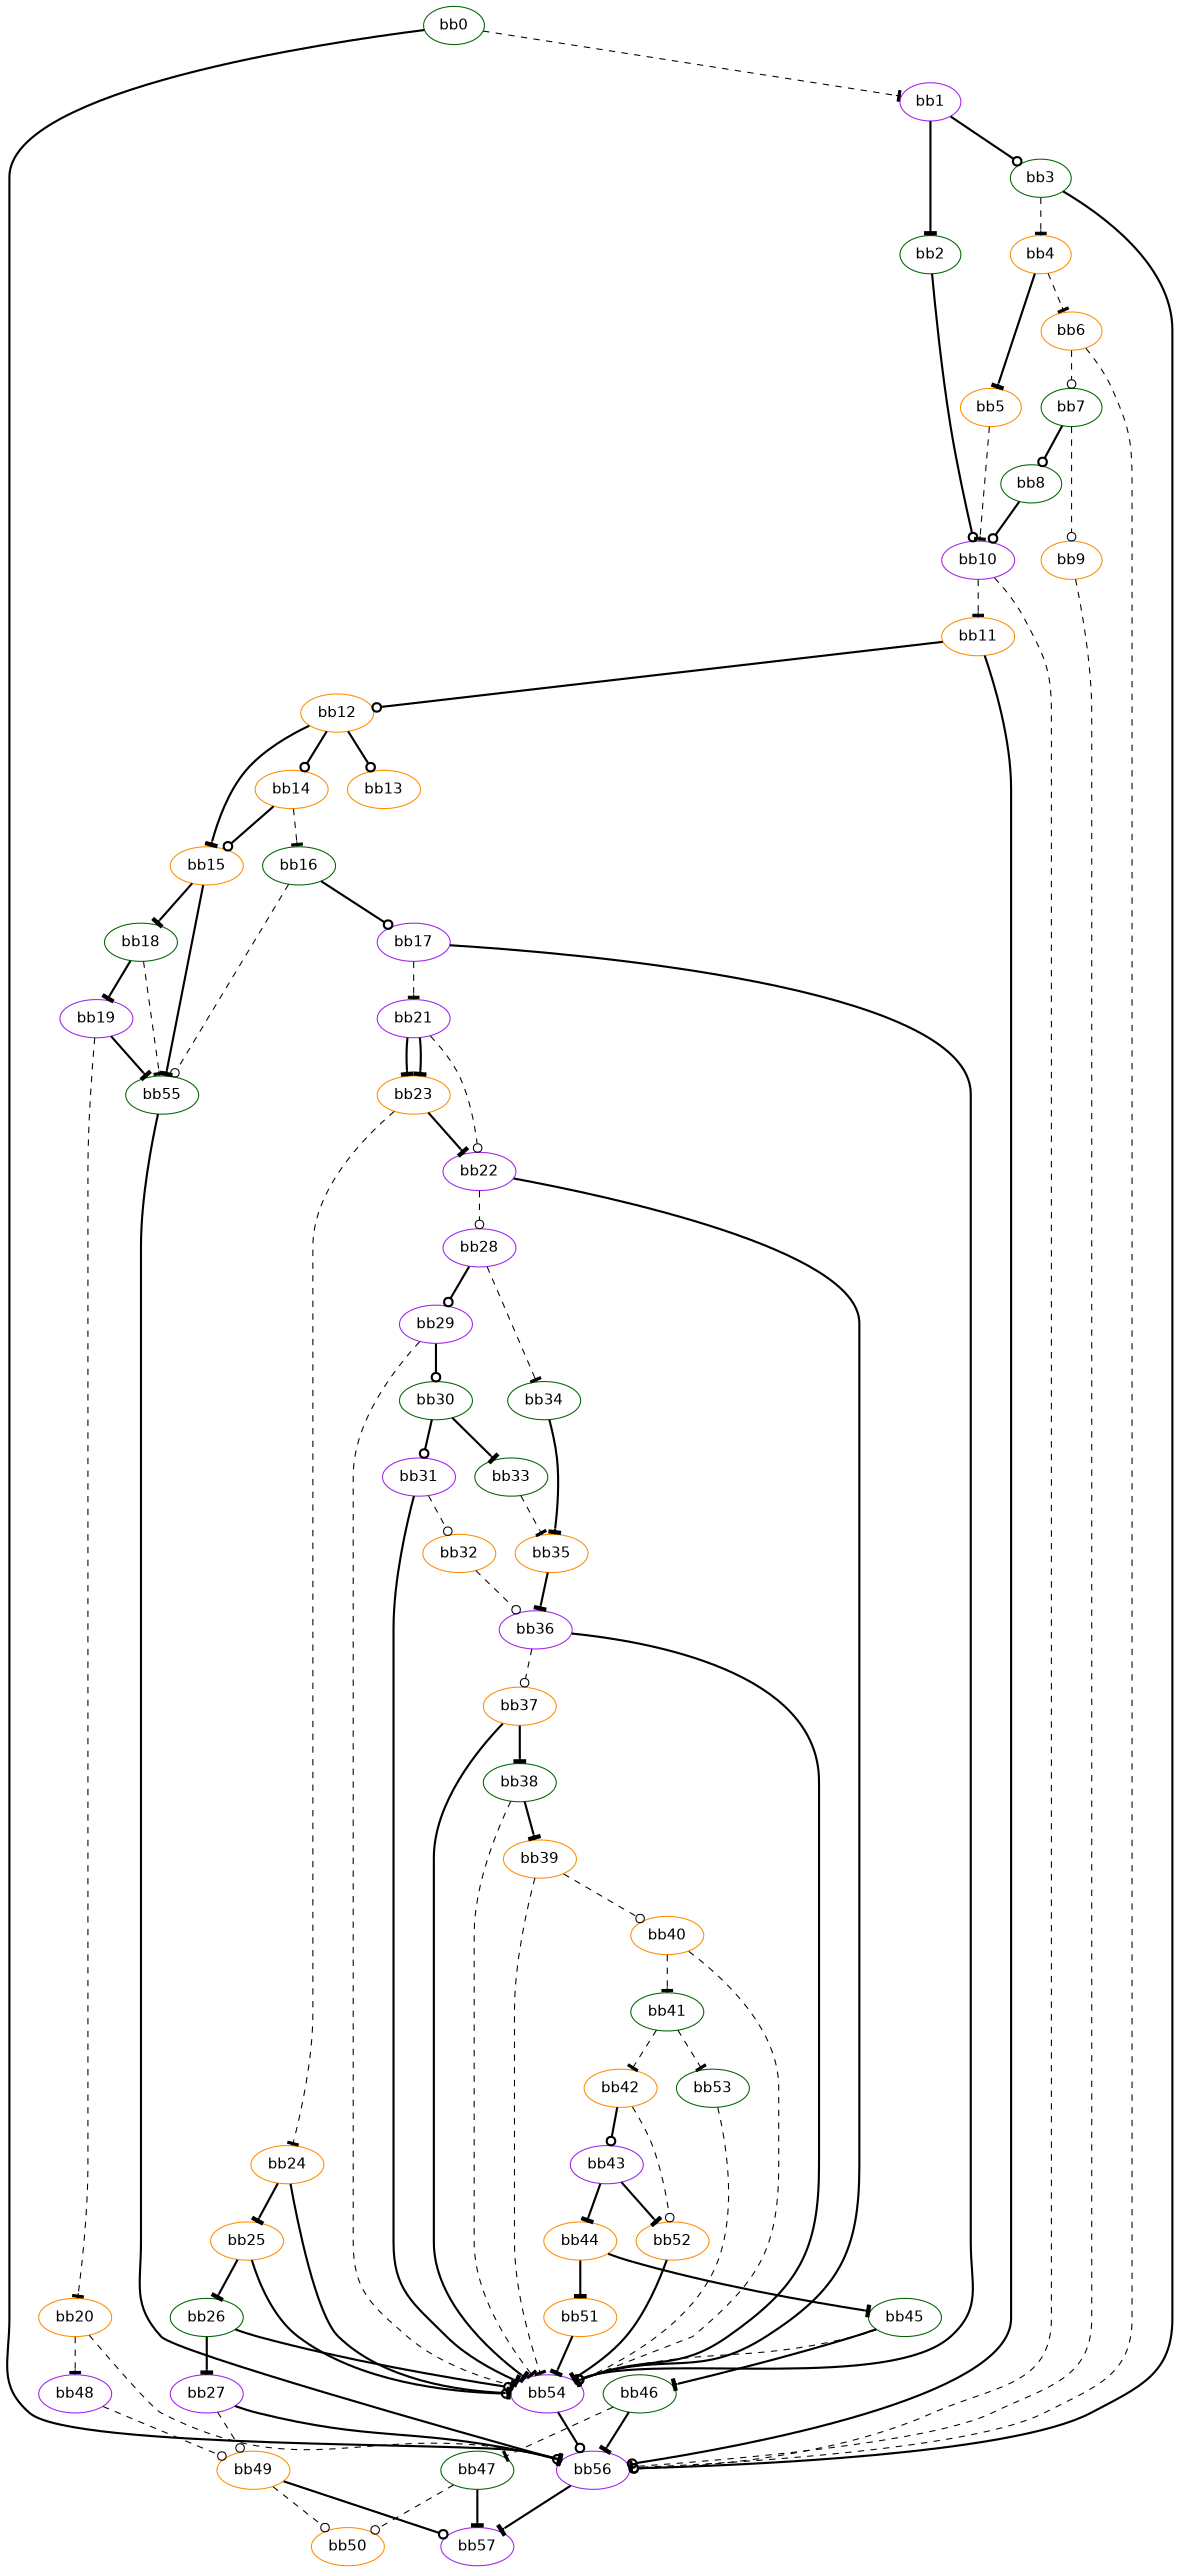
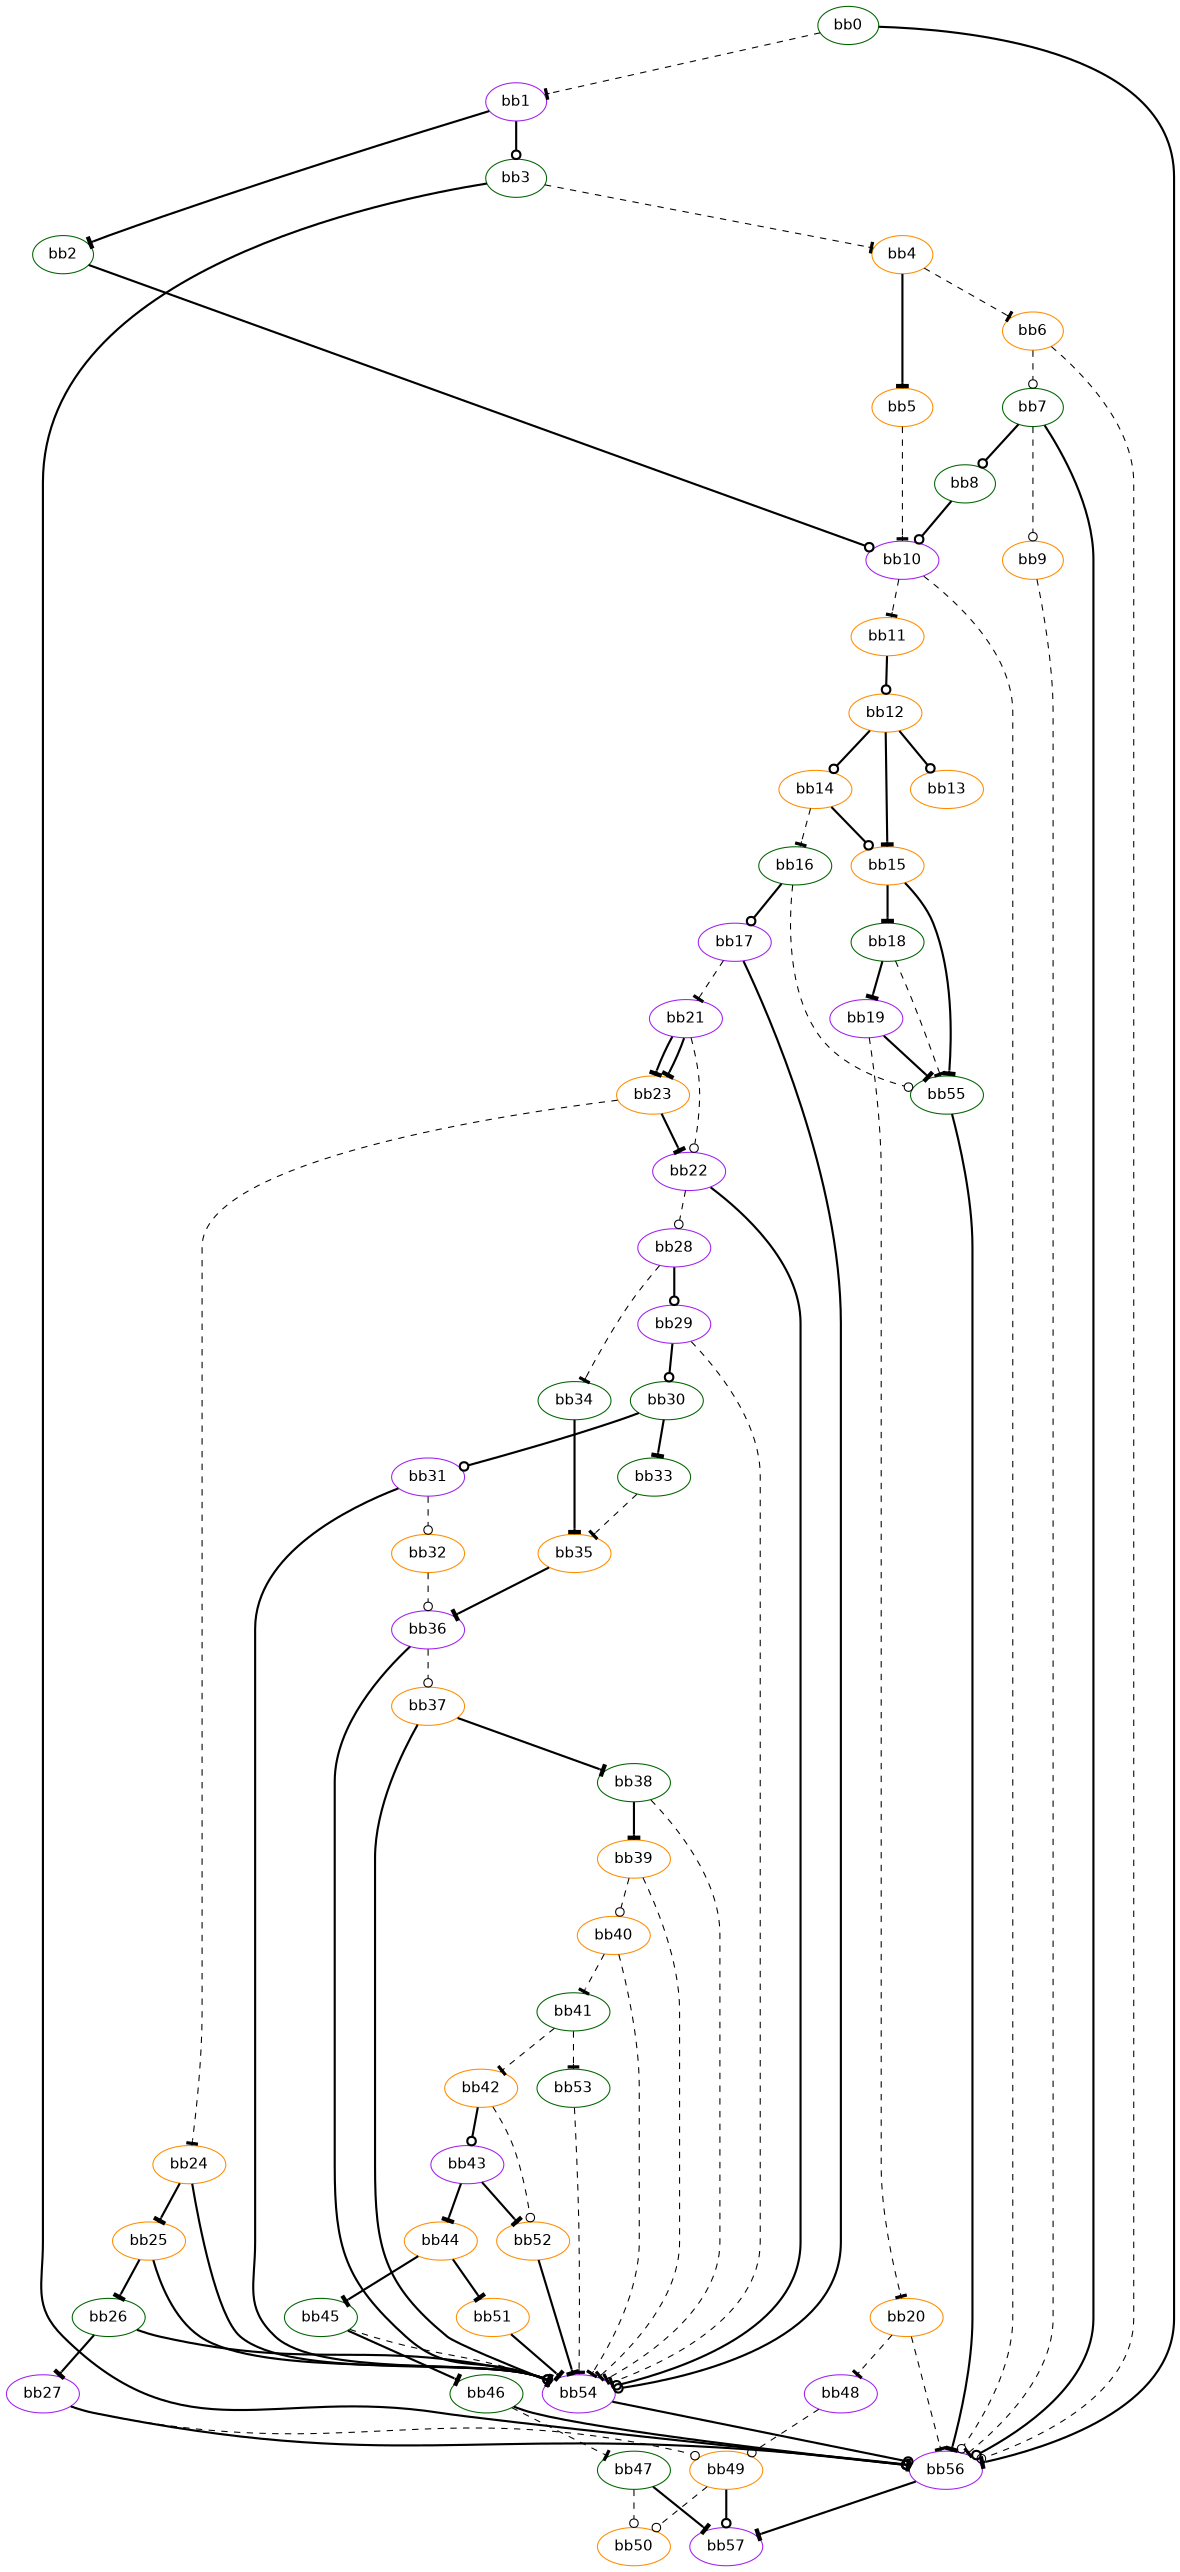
edge "bb11" -> "bb56": now "bb7" -> "bb56"
